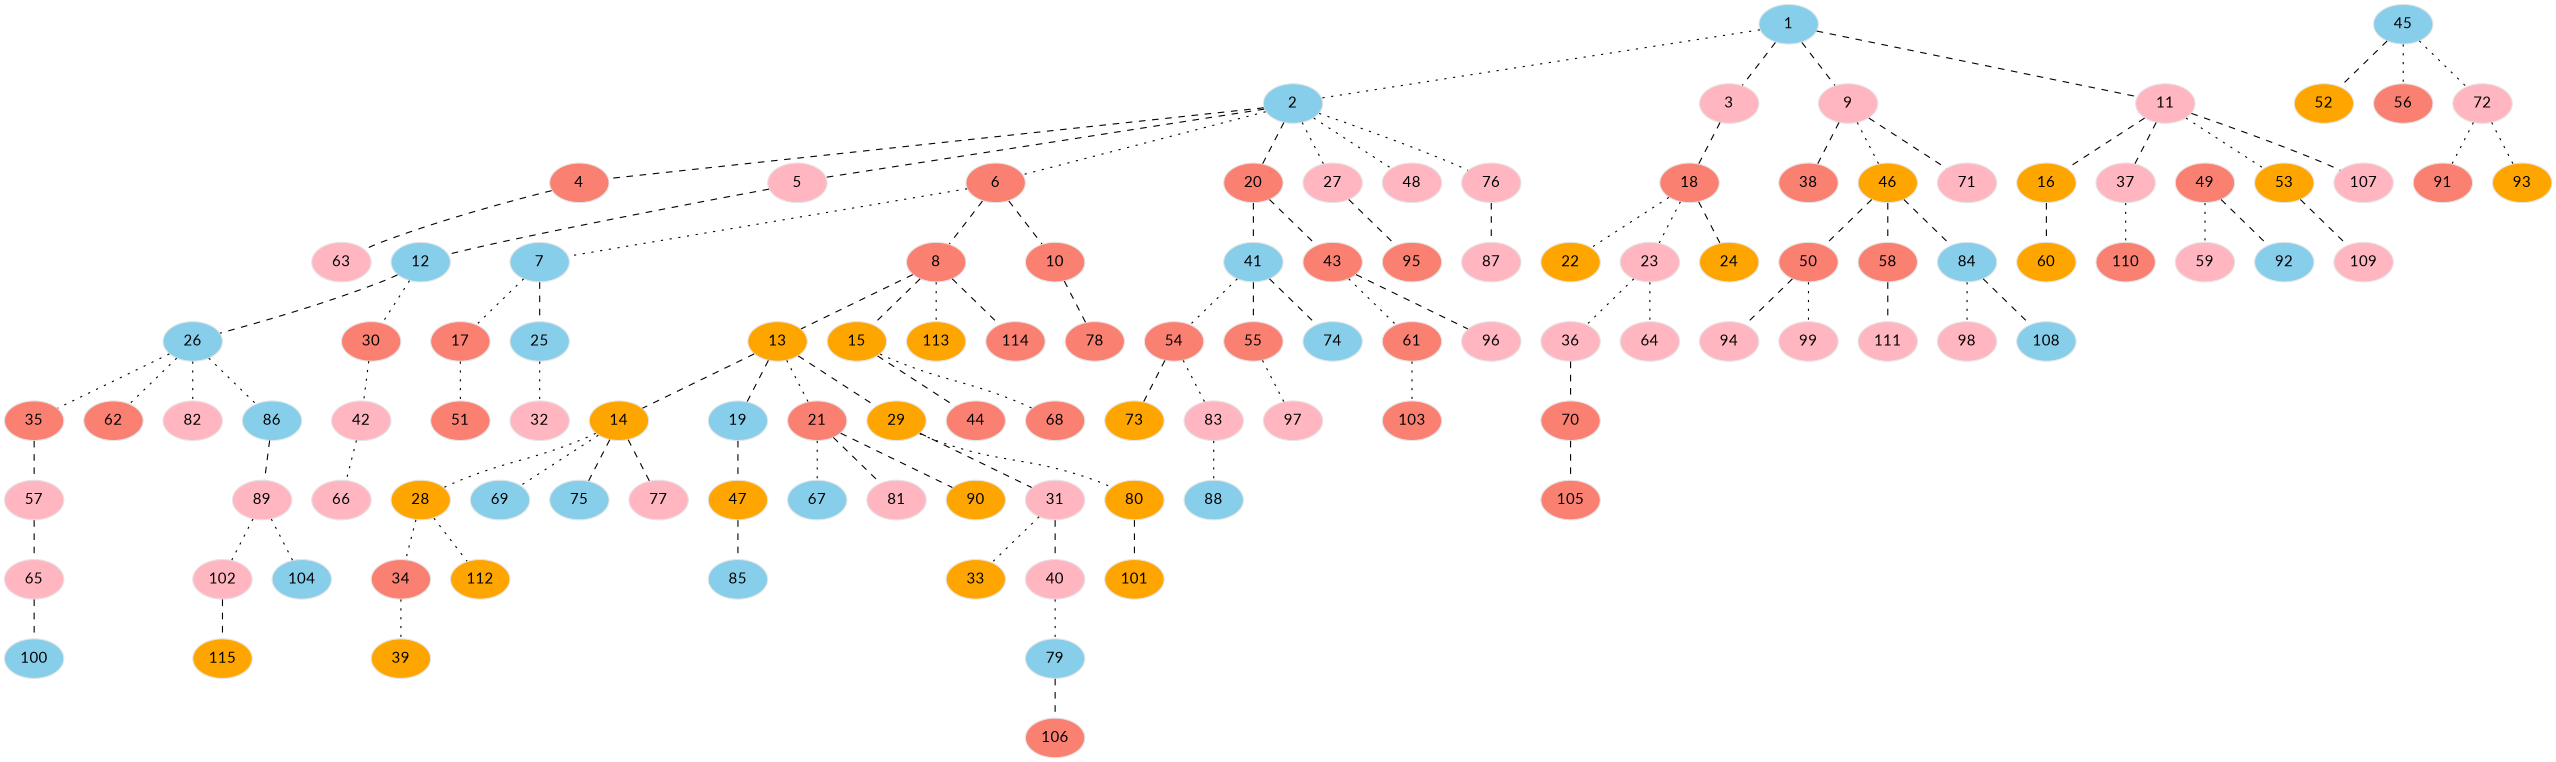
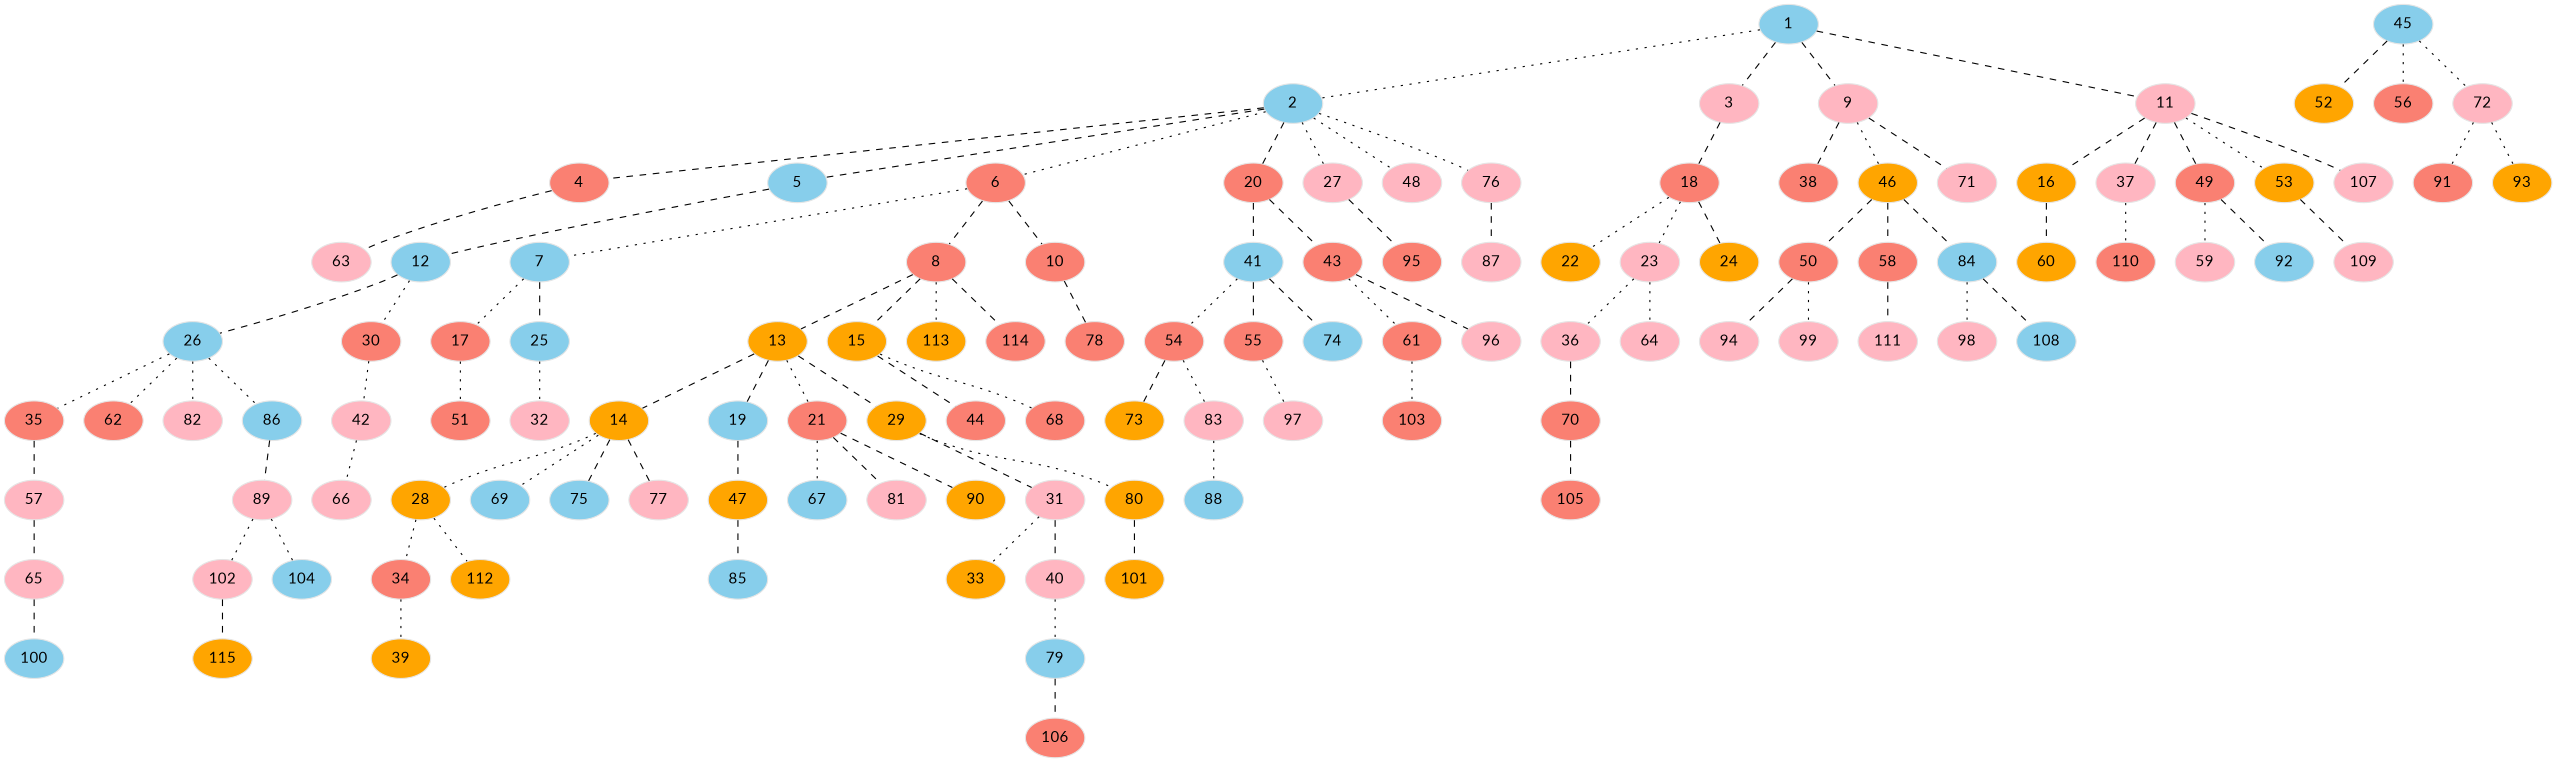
edge "11" -- "49": added
node "5": fillcolor lightpink -> skyblue
